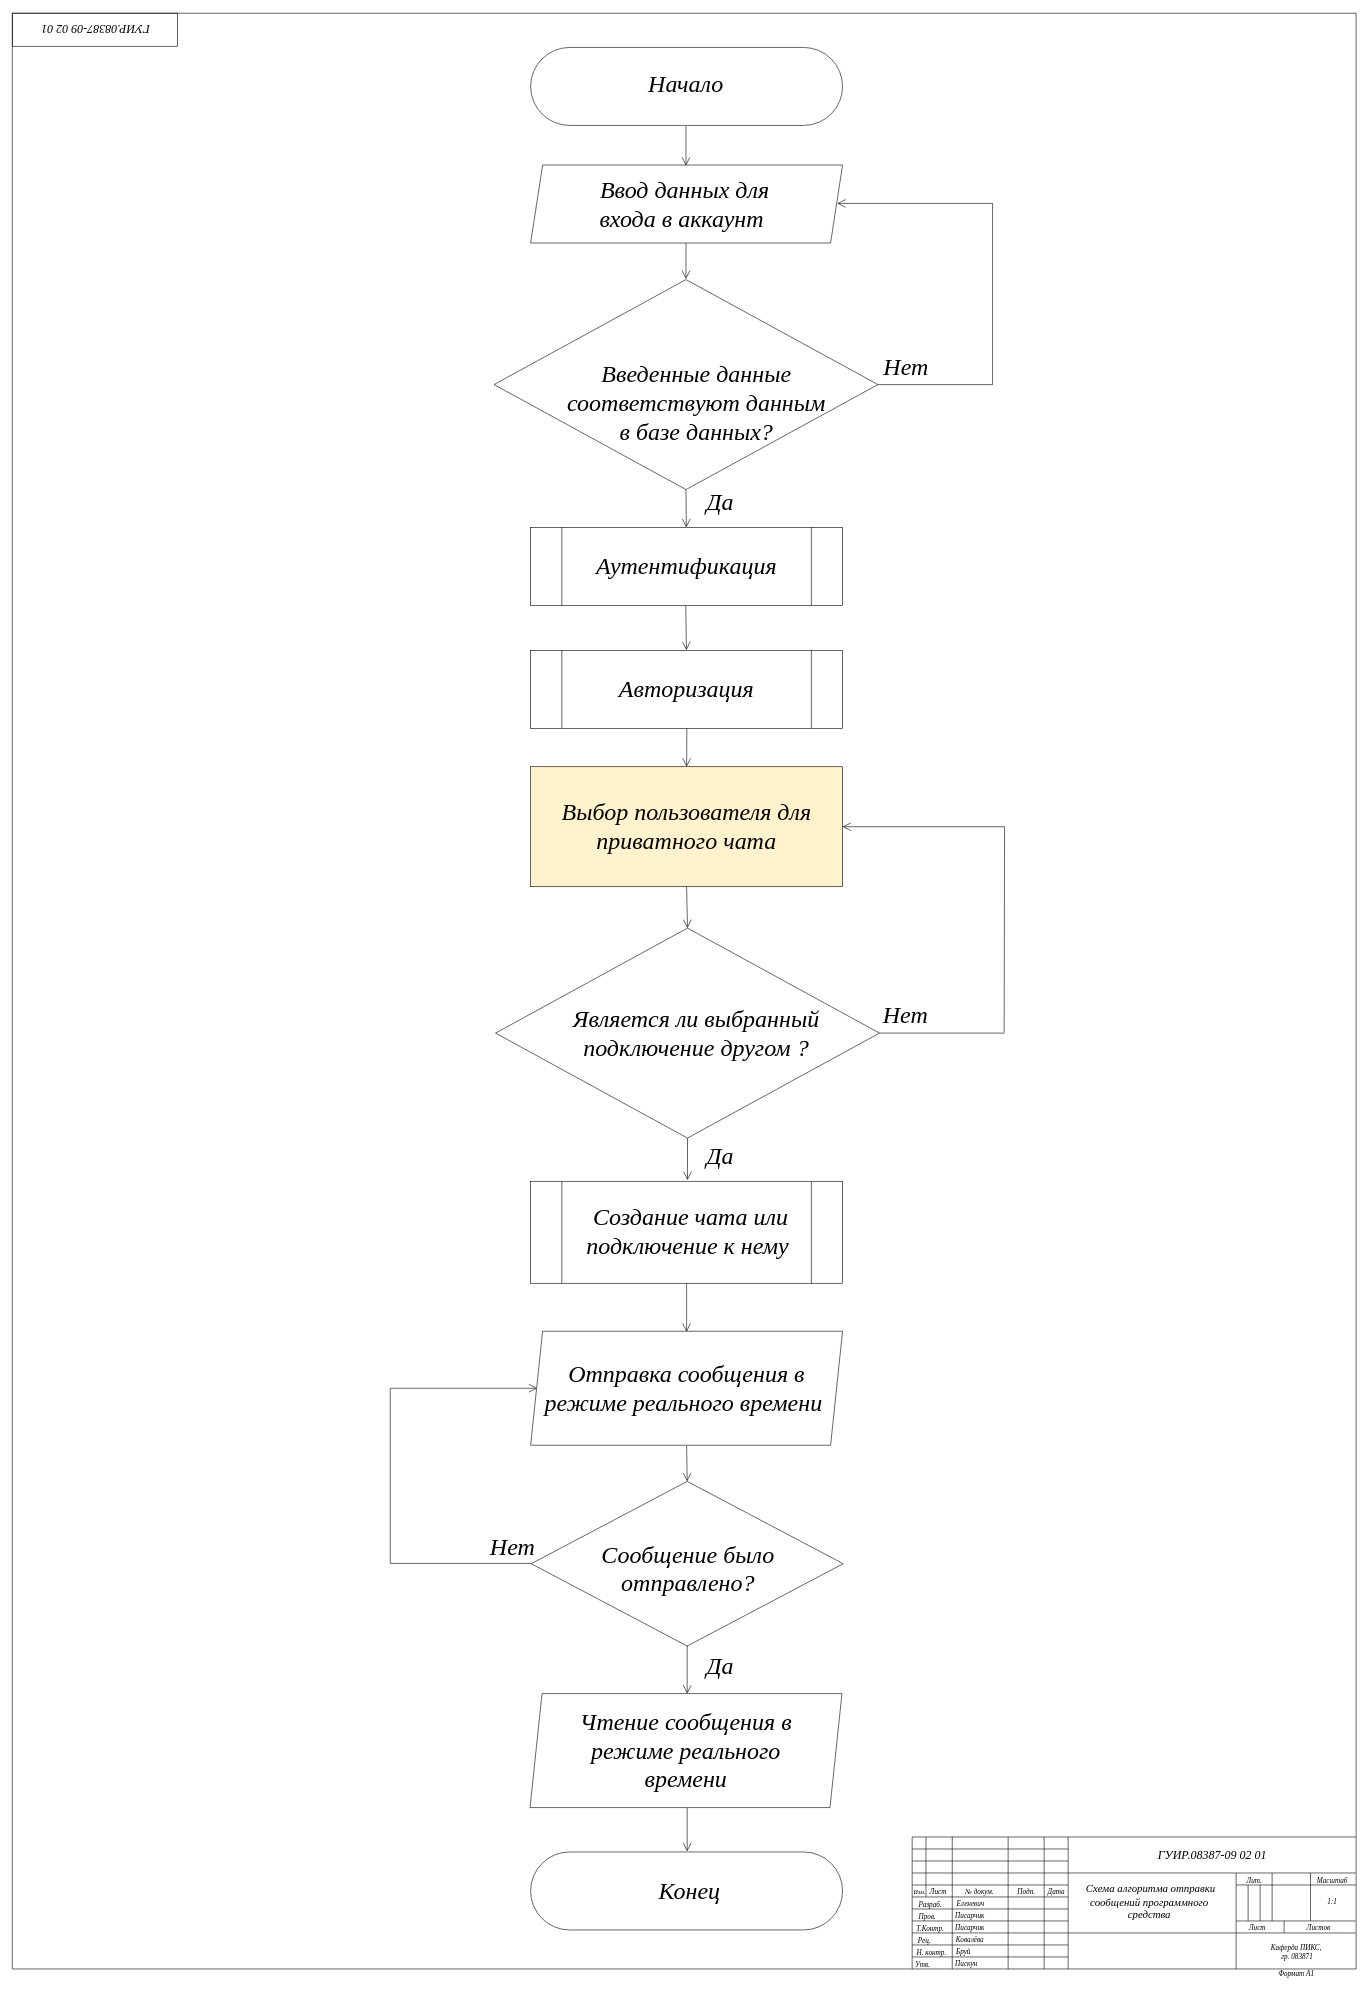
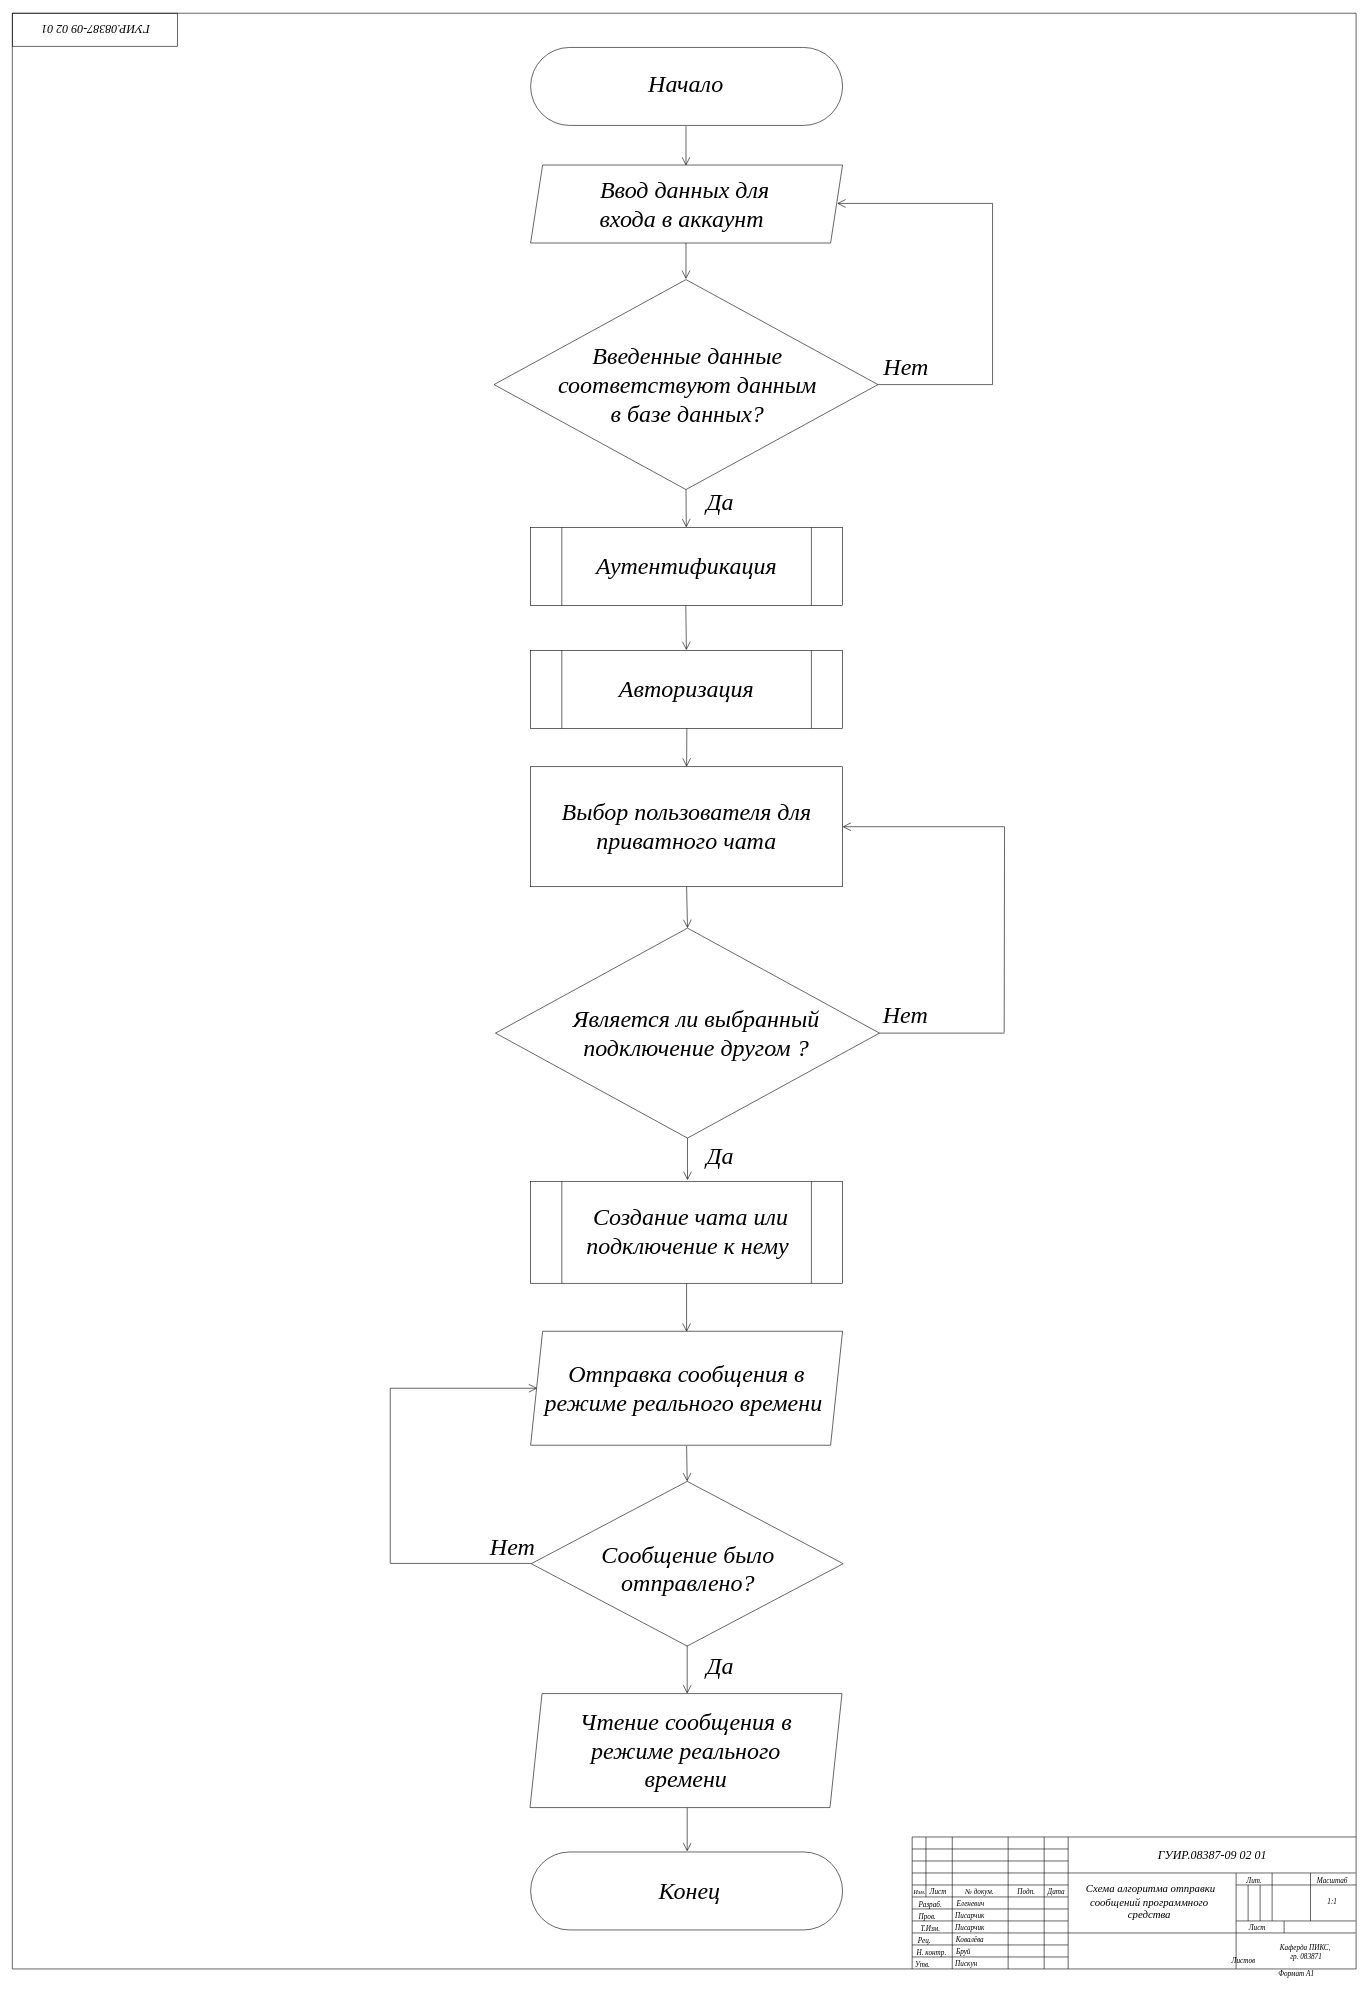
node "Введенные данные соответствуют данным в базе данных?": moved (697, 403) -> (688, 385)
node "Выбор пользователя для приватного чата": fillcolor #fff2cc -> #ffffff
node "Листов": moved (1319, 1928) -> (1244, 1961)
node "Т.Контр.": label "Т.Контр." -> "Т.Изм."
node "Каферда ПИКС, гр. 083871": moved (1296, 1952) -> (1305, 1952)
